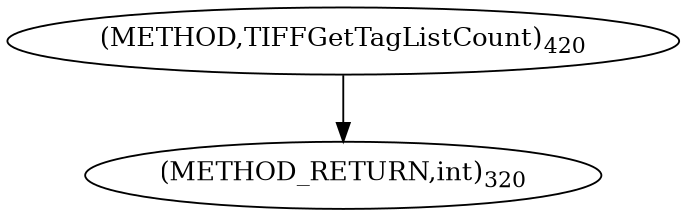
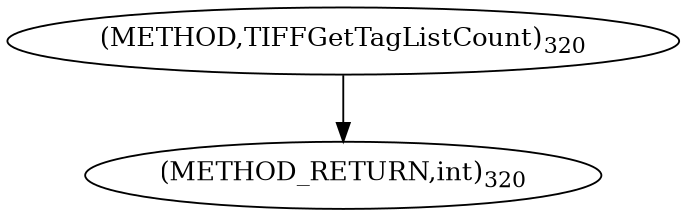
node "(METHOD,TIFFGetTagListCount)": text "420" -> "320"
